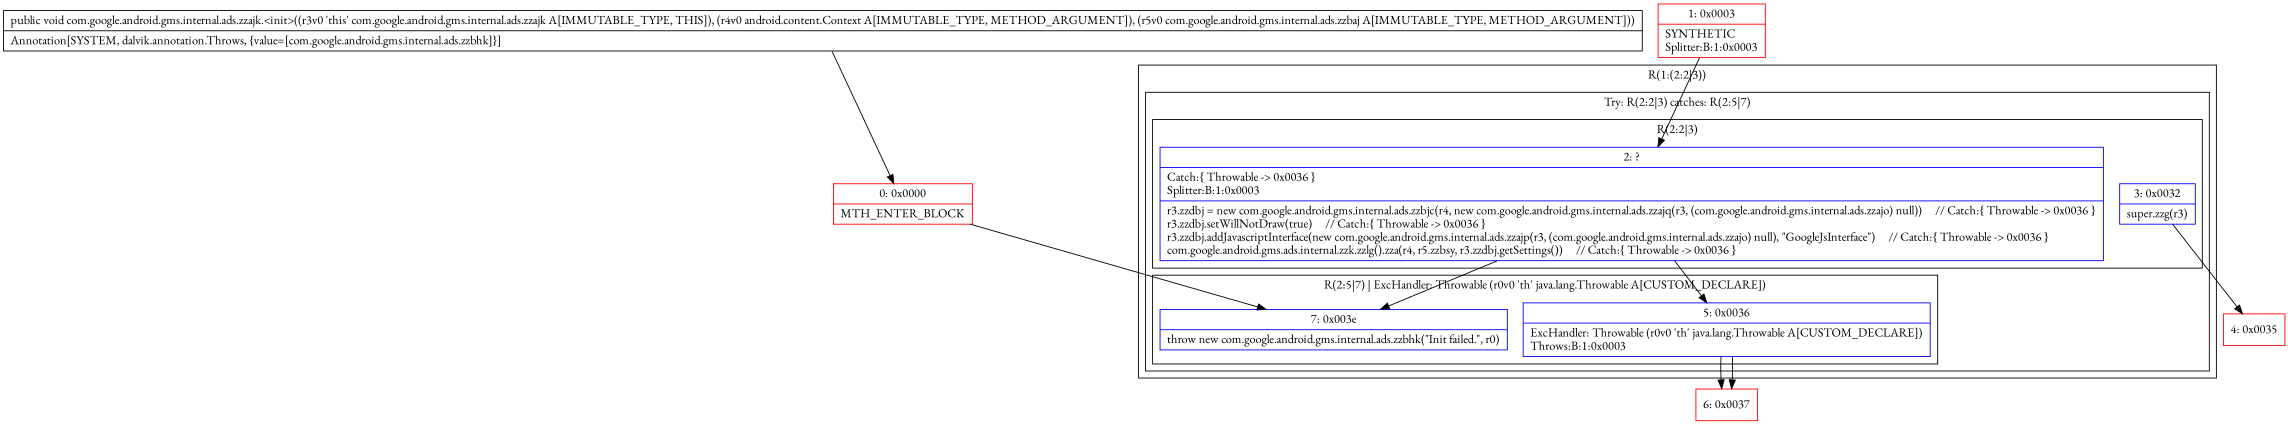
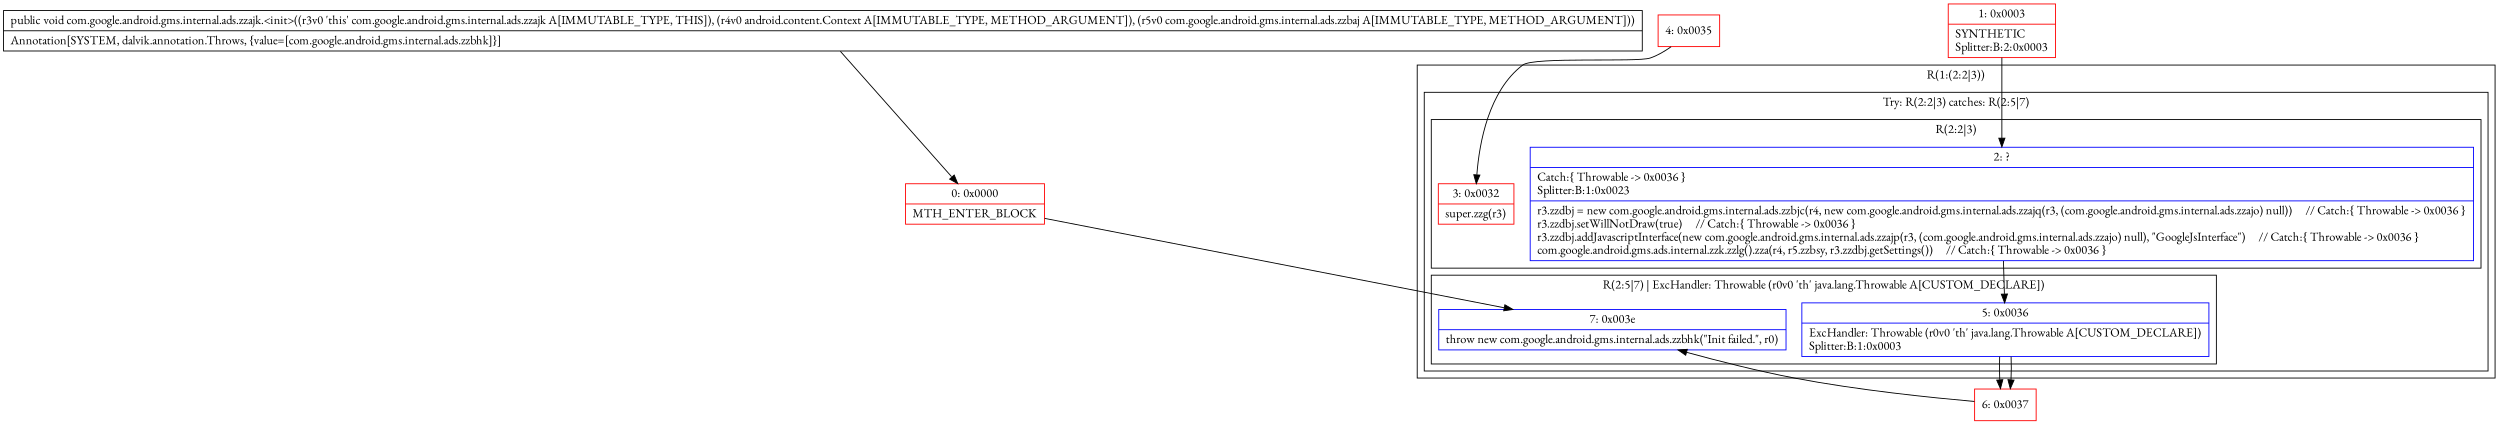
node "1: 0x0003": text "Splitter:B:1:0x0003" -> "Splitter:B:2:0x0003"
node "2: ?": text "Splitter:B:1:0x0003" -> "Splitter:B:1:0x0023"
node "3: 0x0032": color blue -> red
edge "3: 0x0032" -> "4: 0x0035": reversed
edge "2: ?" -> "7: 0x003e": now "6: 0x0037" -> "7: 0x003e"
node "5: 0x0036": text "Throws:B:1:0x0003" -> "Splitter:B:1:0x0003"
